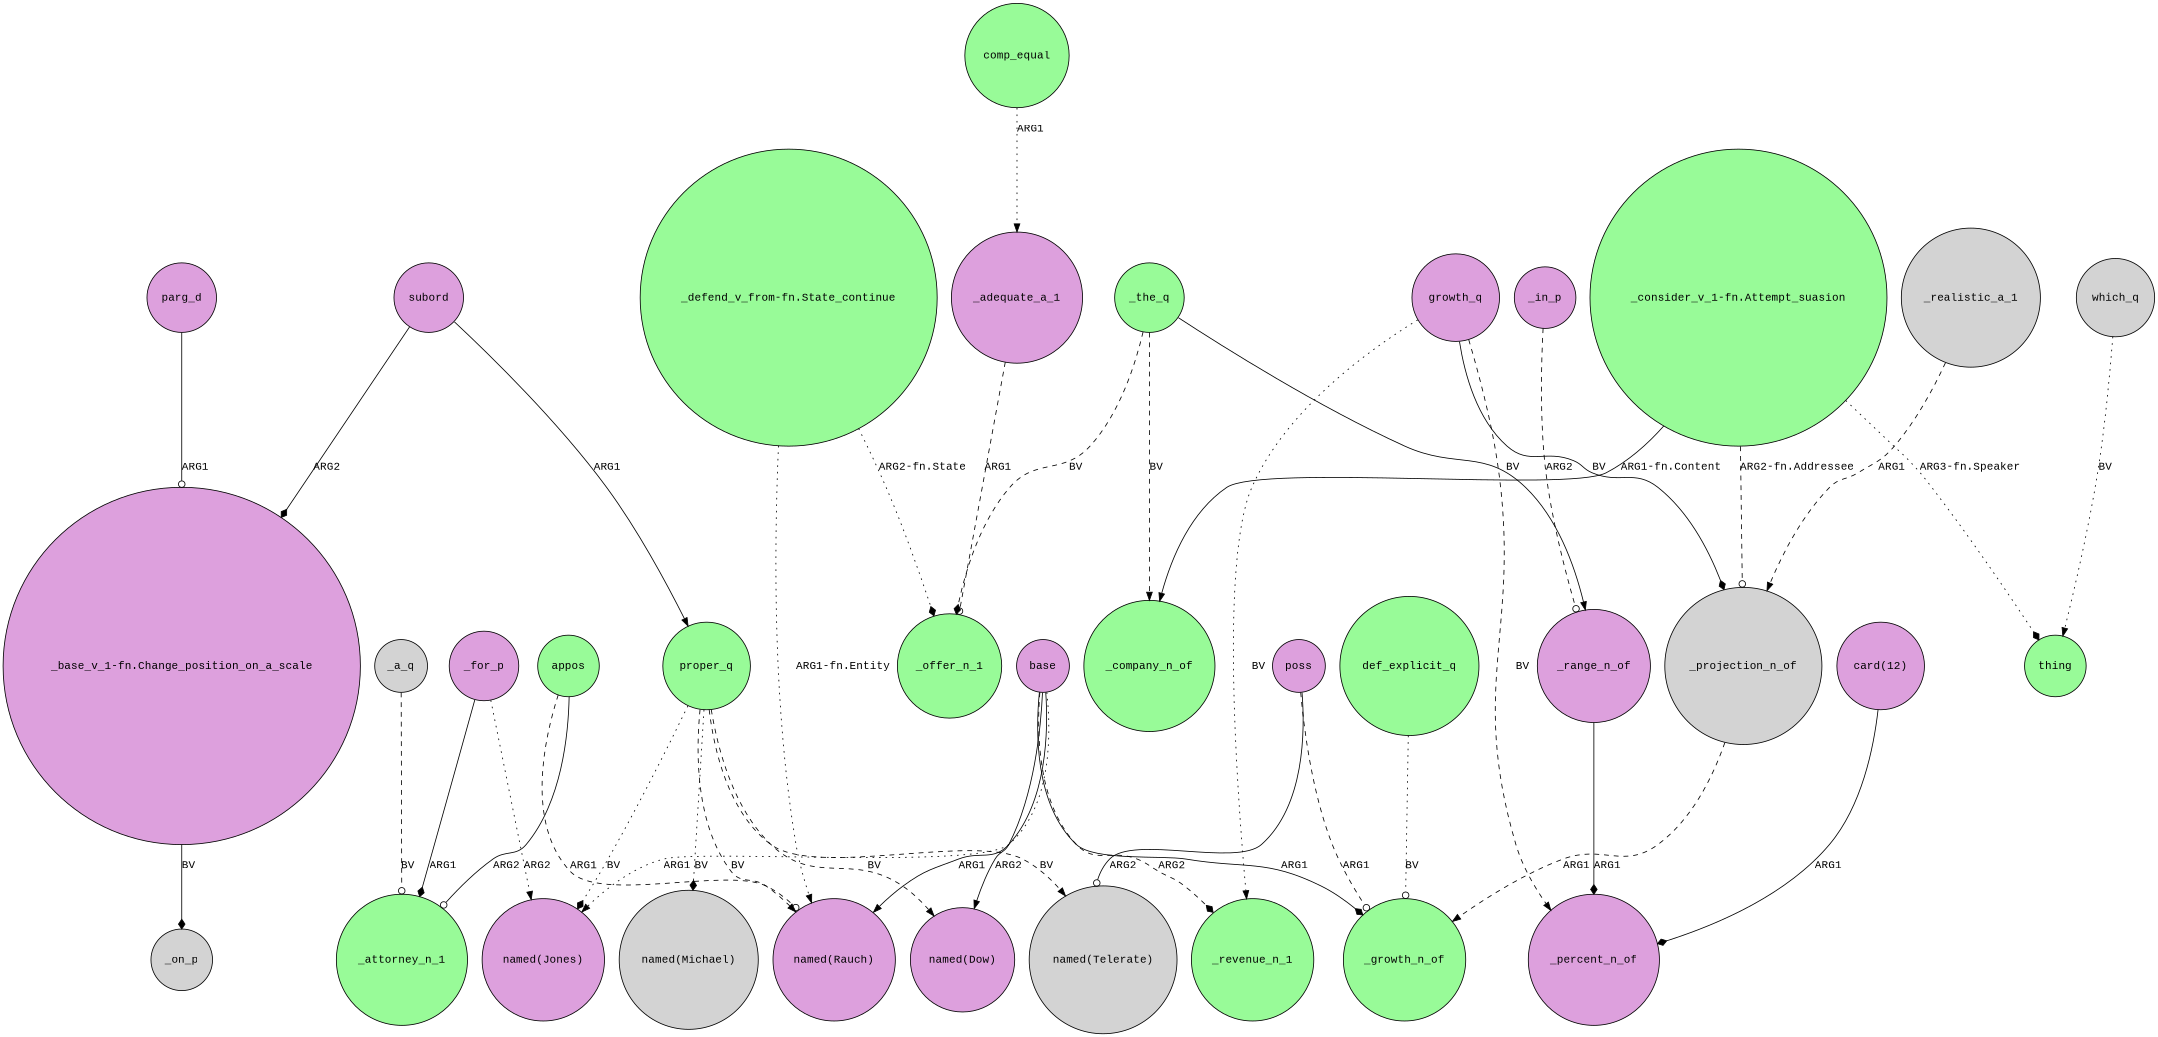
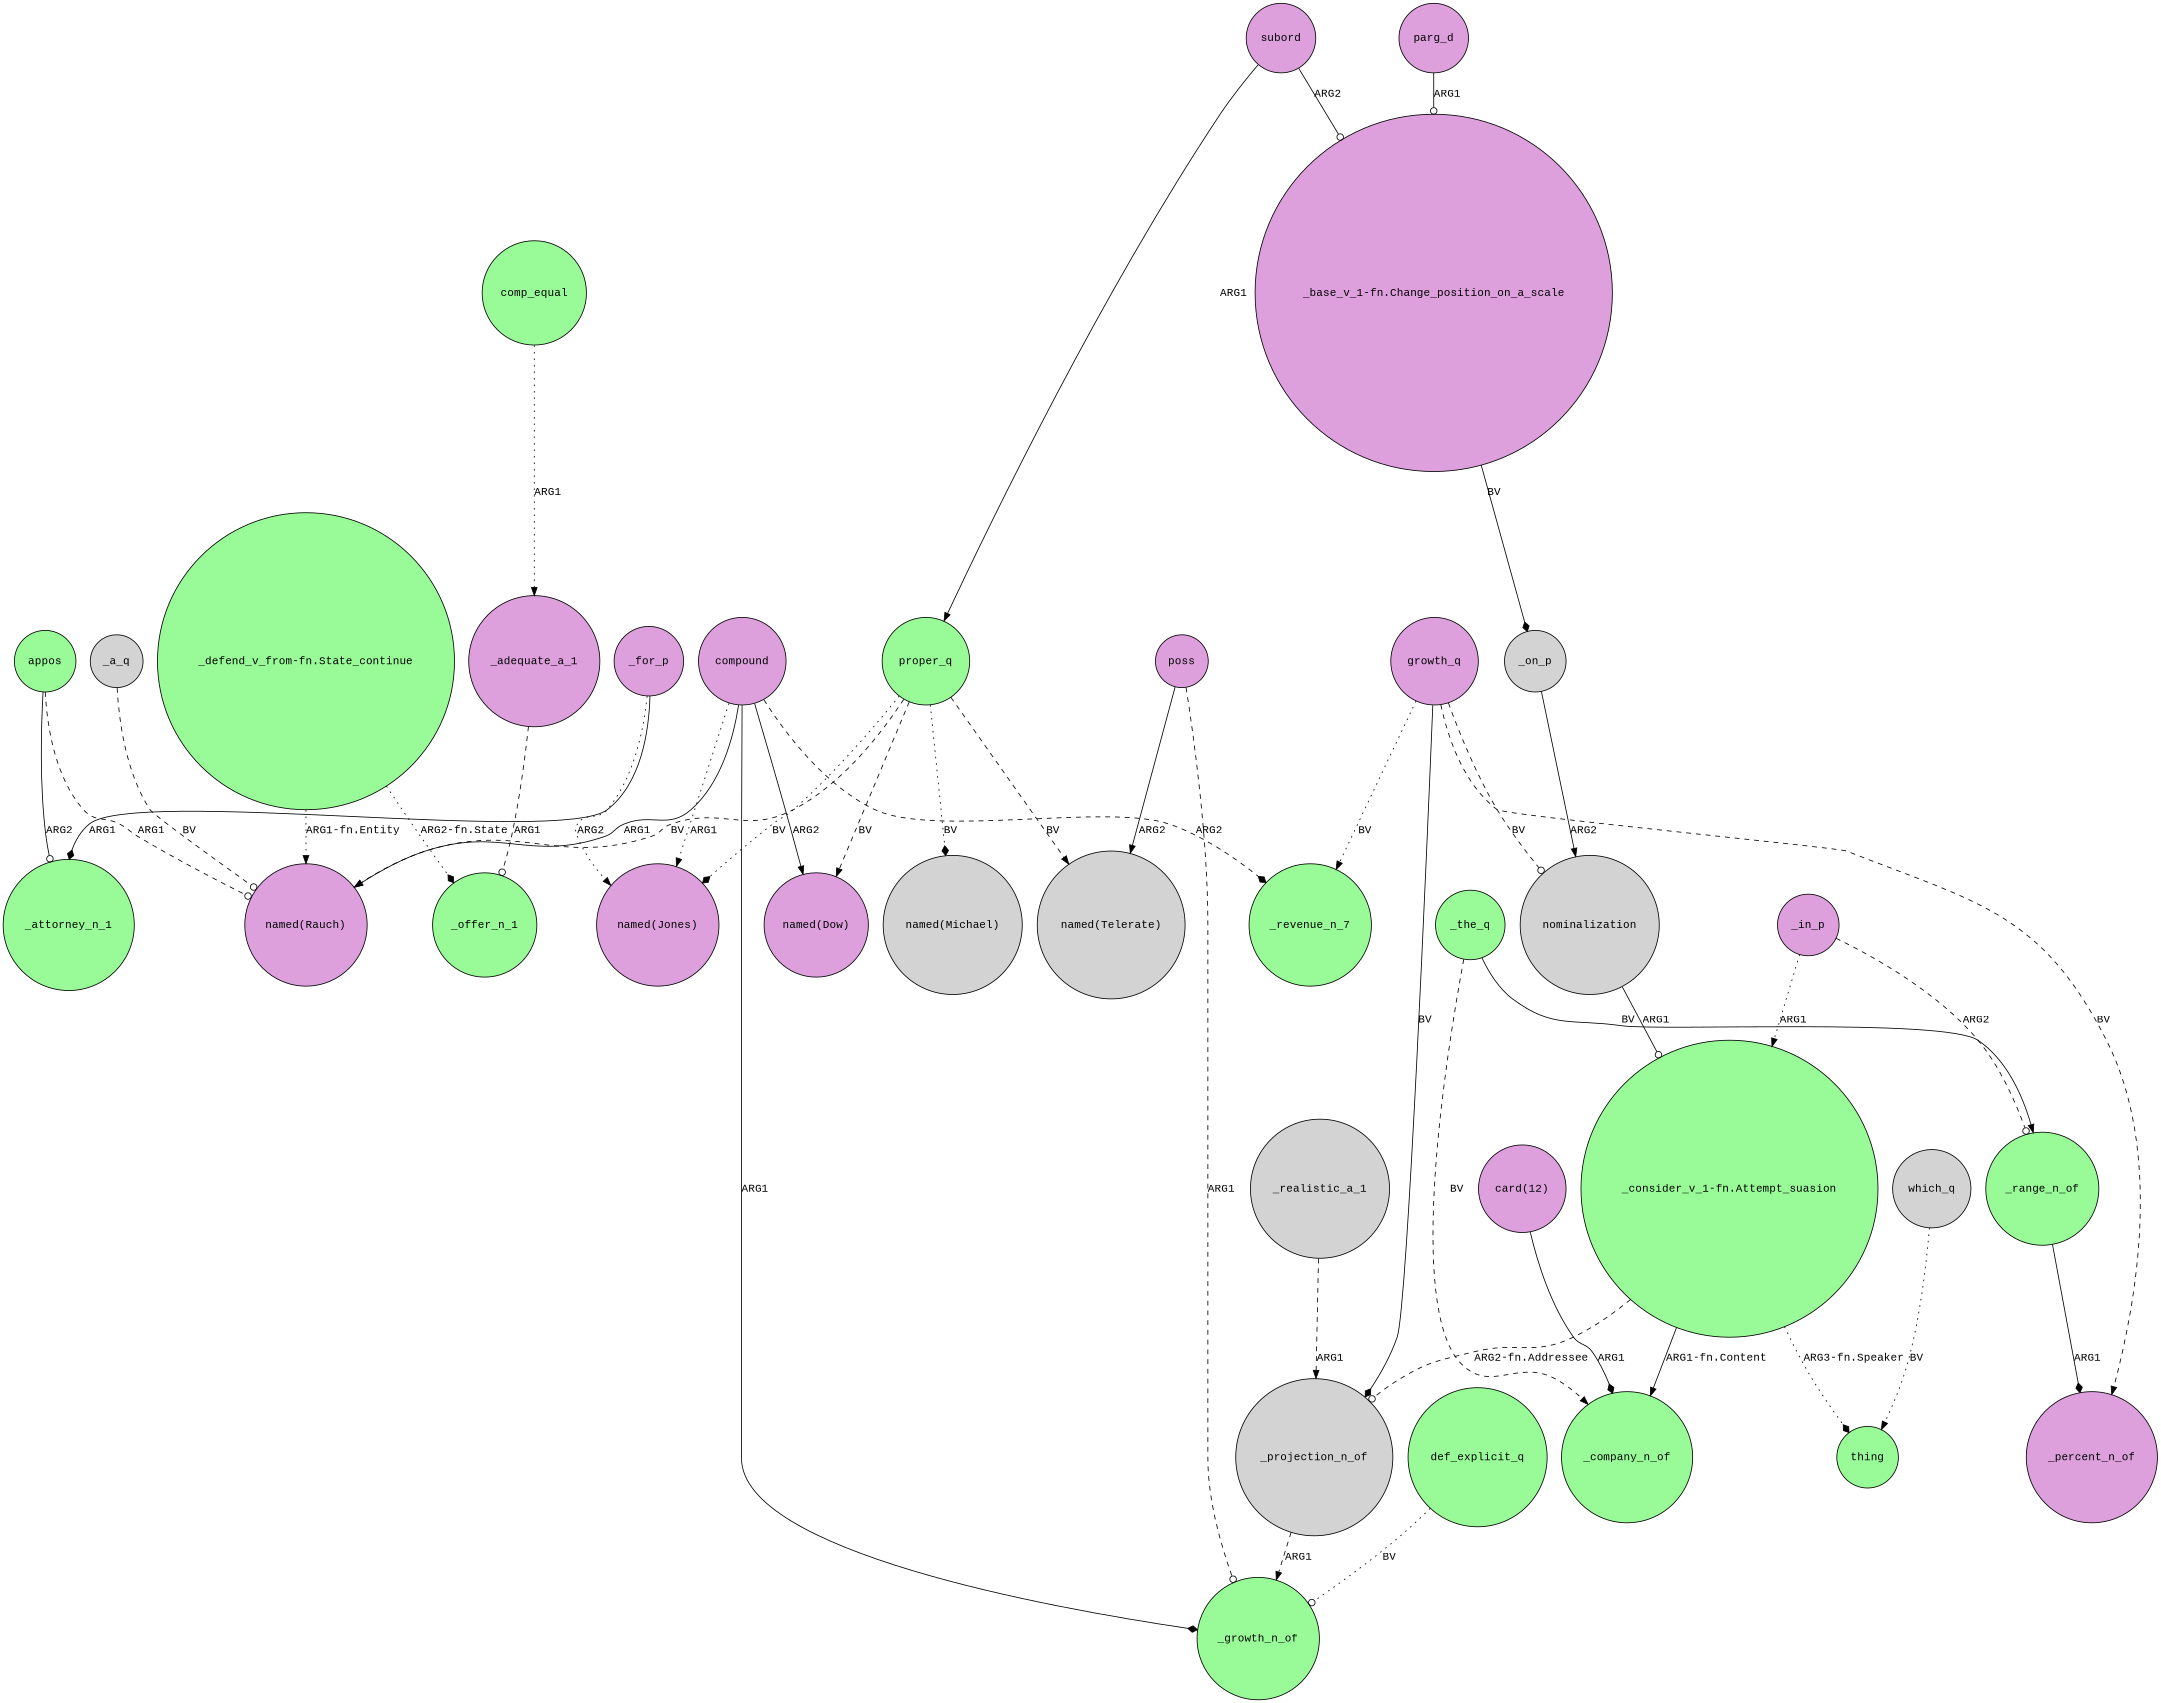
edge "subord" -> "_base_v_1-fn.Change_position_on_a_scale": arrowhead diamond -> odot
edge "_the_q" -> "_offer_n_1": removed, label "BV"
node "base": label "base" -> "compound"
node "_range_n_of": fillcolor plum -> palegreen
edge "_a_q" -> "_attorney_n_1": now "_a_q" -> "named(Rauch)"
edge "poss" -> "named(Telerate)": arrowhead odot -> normal
edge "card(12)" -> "_percent_n_of": now "card(12)" -> "_company_n_of"
node "nominalization": added
node "_revenue_n_1": label "_revenue_n_1" -> "_revenue_n_7"
edge "_in_p" -> "_consider_v_1-fn.Attempt_suasion": added, label "ARG1"
